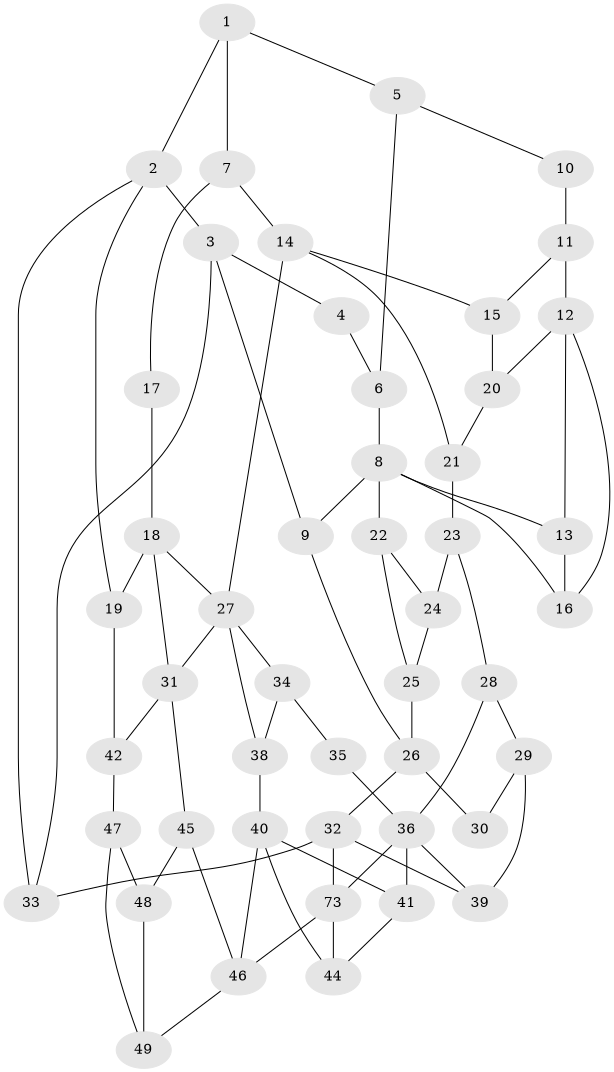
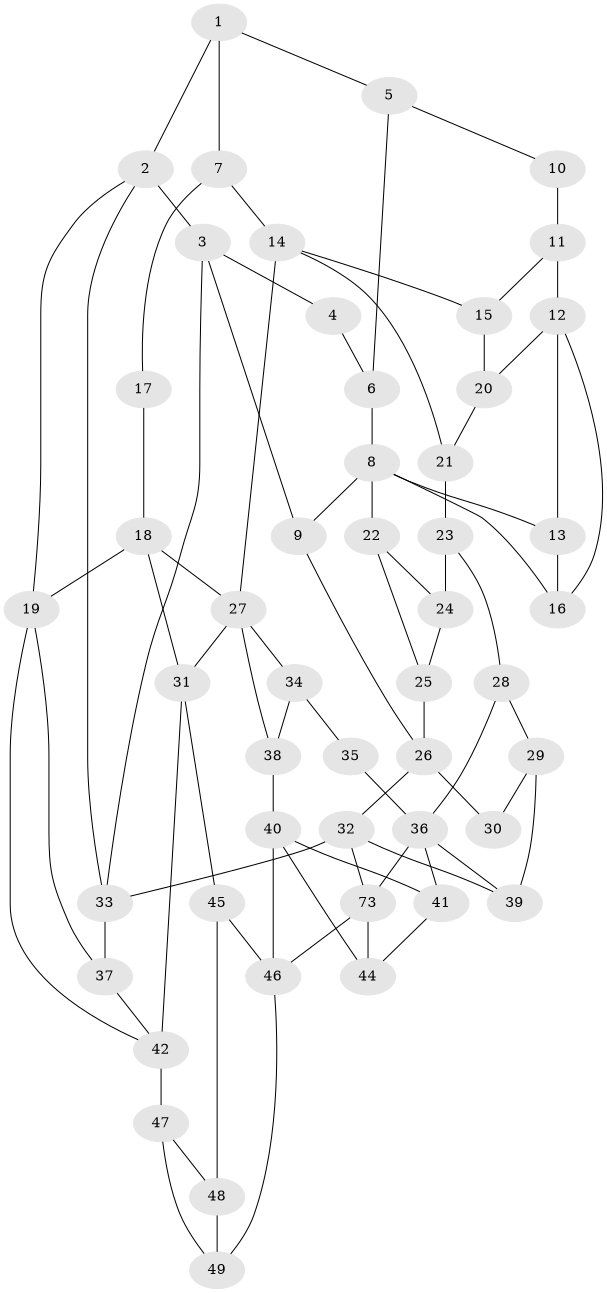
node "37": added
